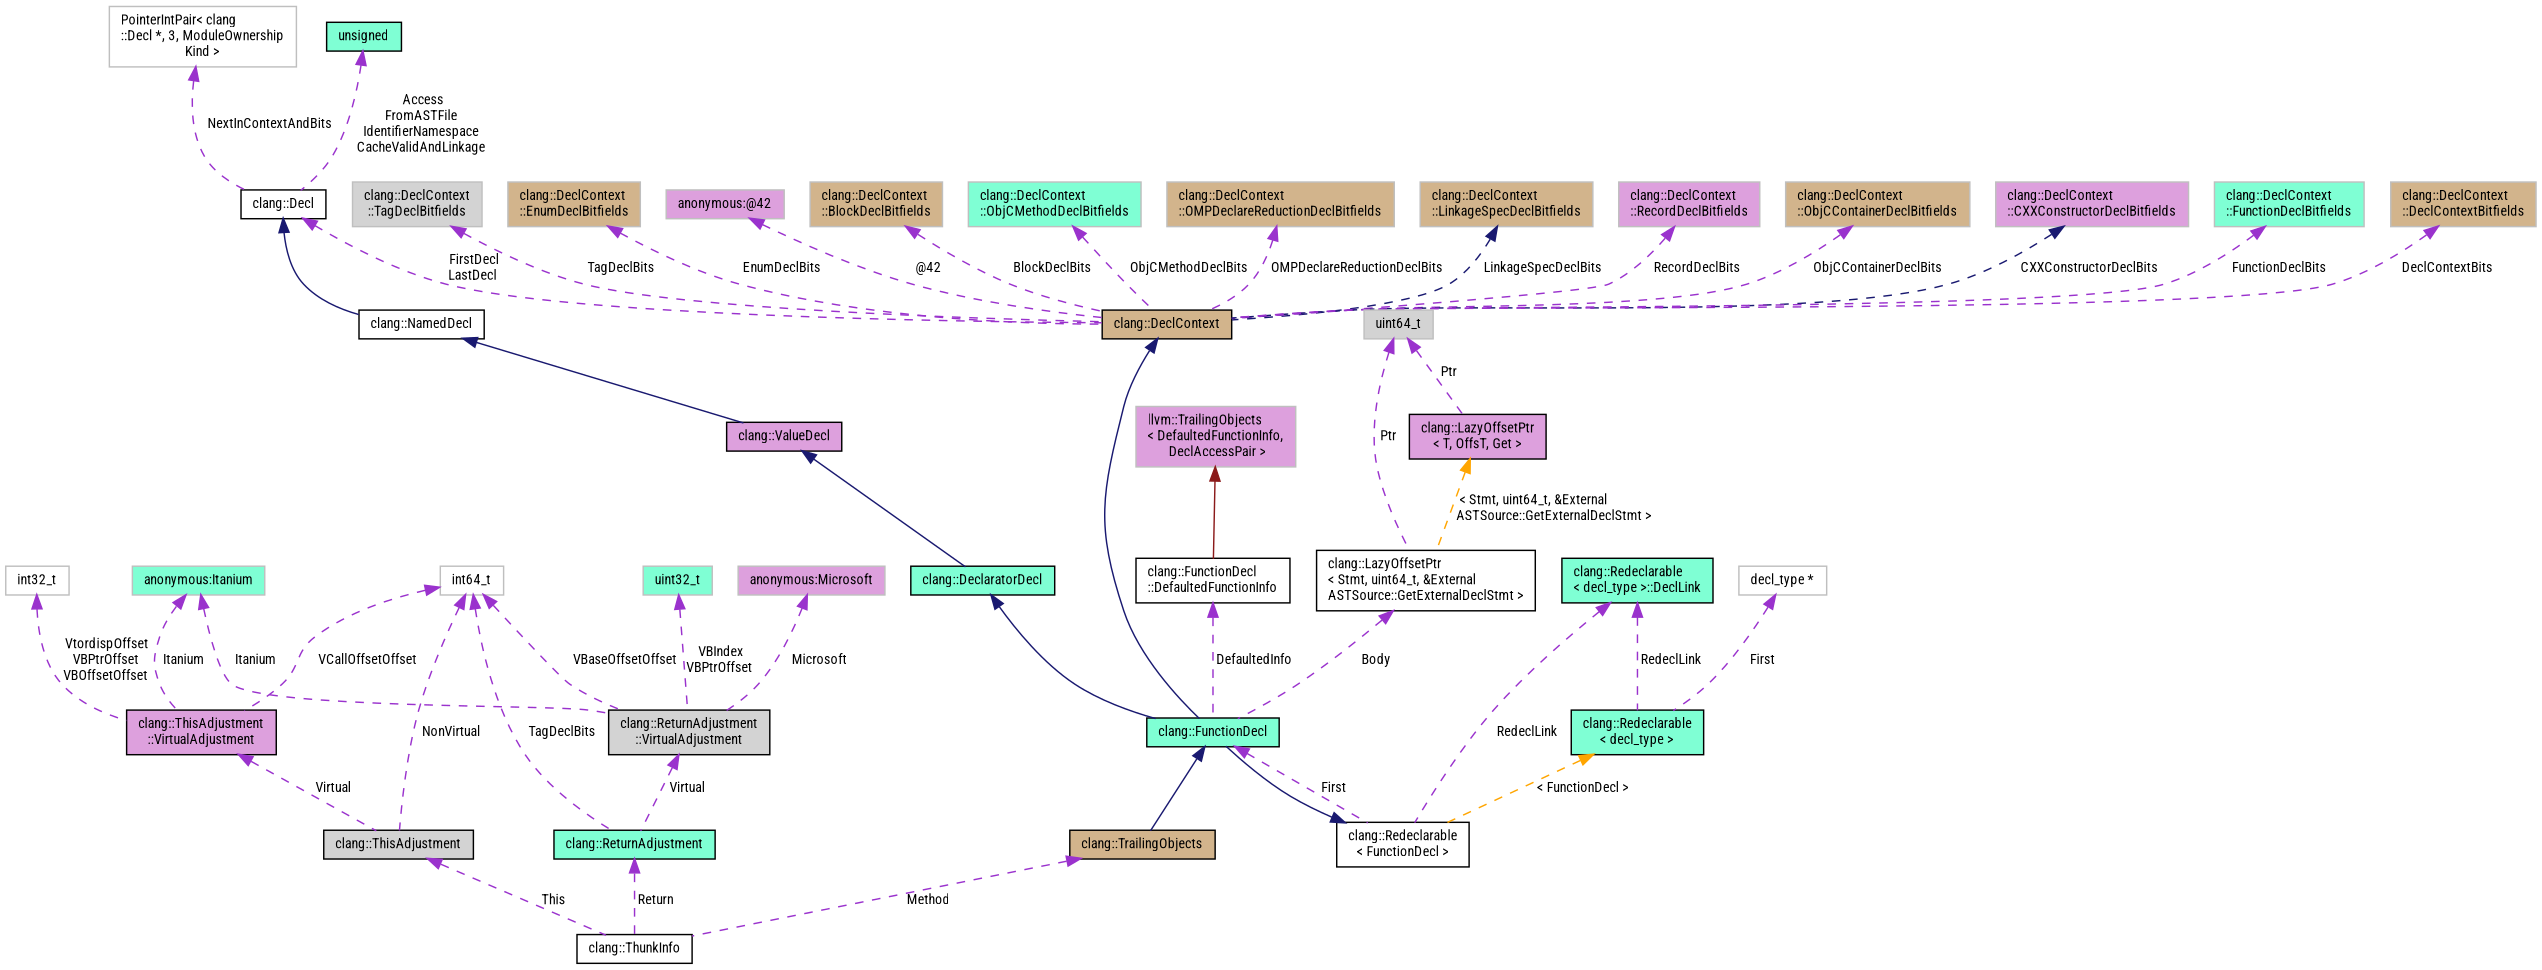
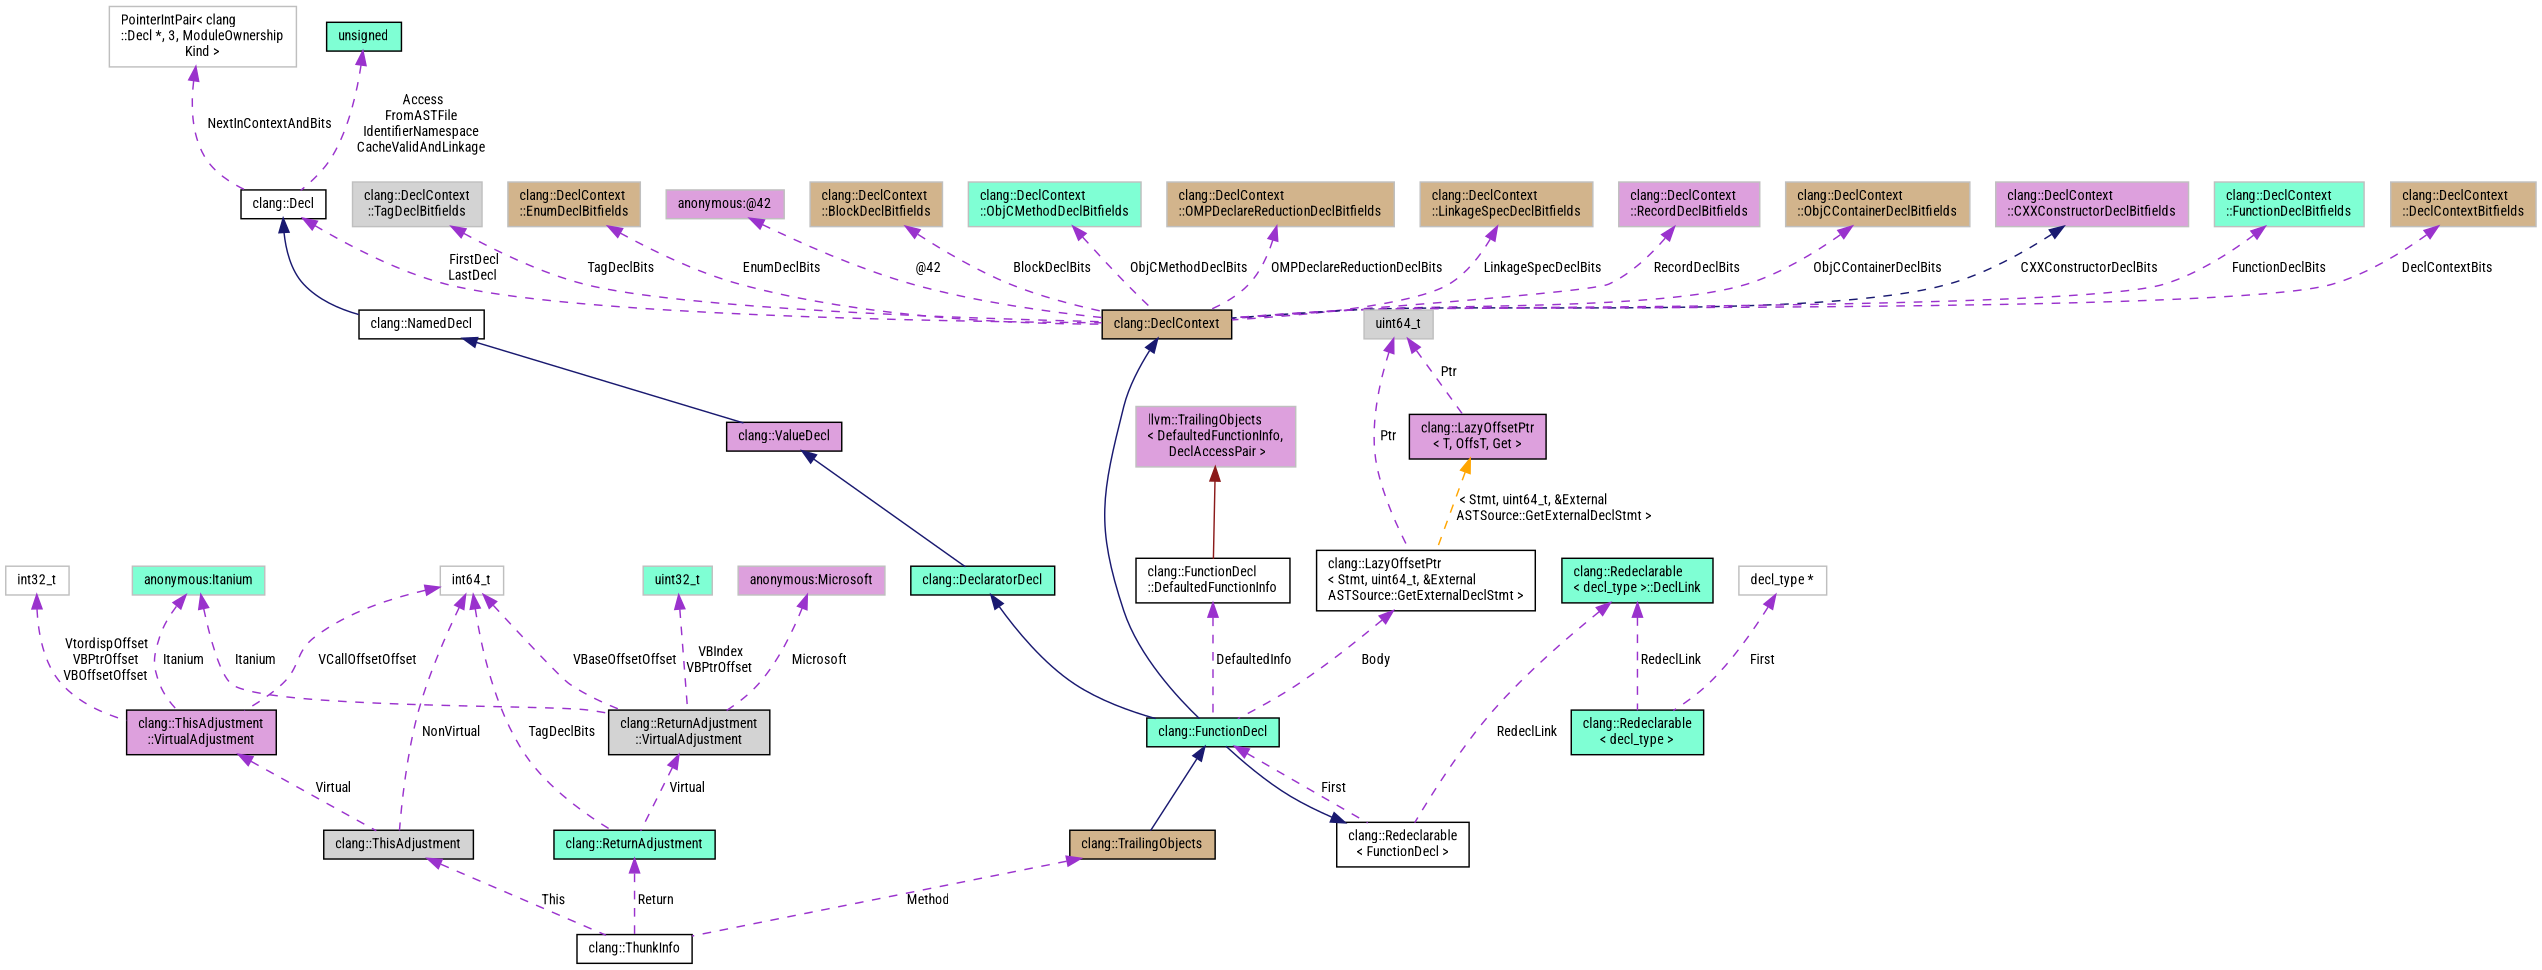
edge "clang::DeclContext" -> "clang::DeclContext ::LinkageSpecDeclBitfields": color midnightblue -> darkorchid3
edge "clang::Redeclarable < FunctionDecl >" -> "clang::Redeclarable < decl_type >": removed, label "< FunctionDecl >"
